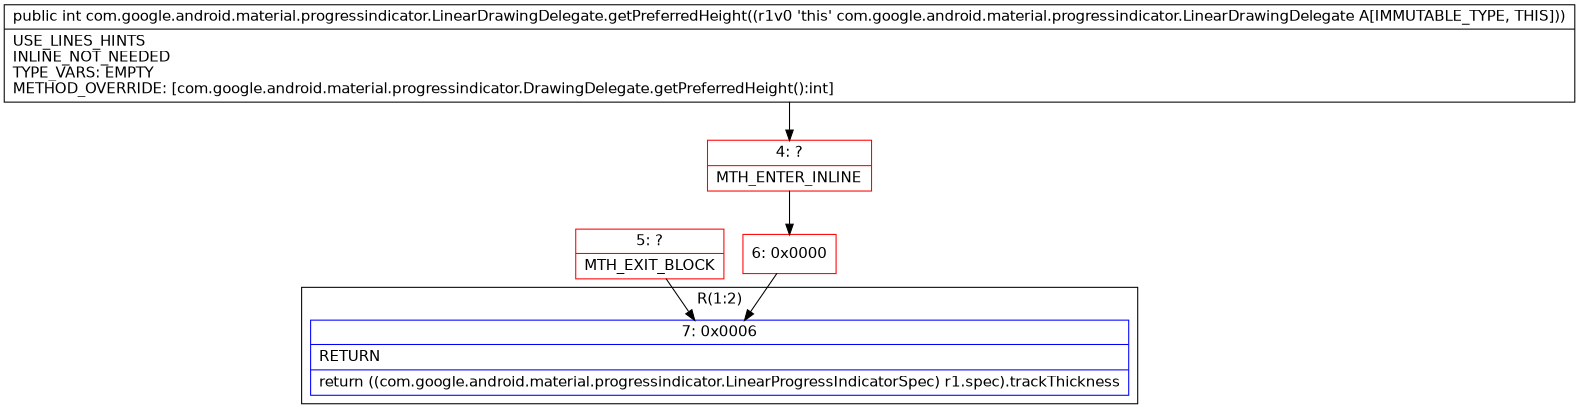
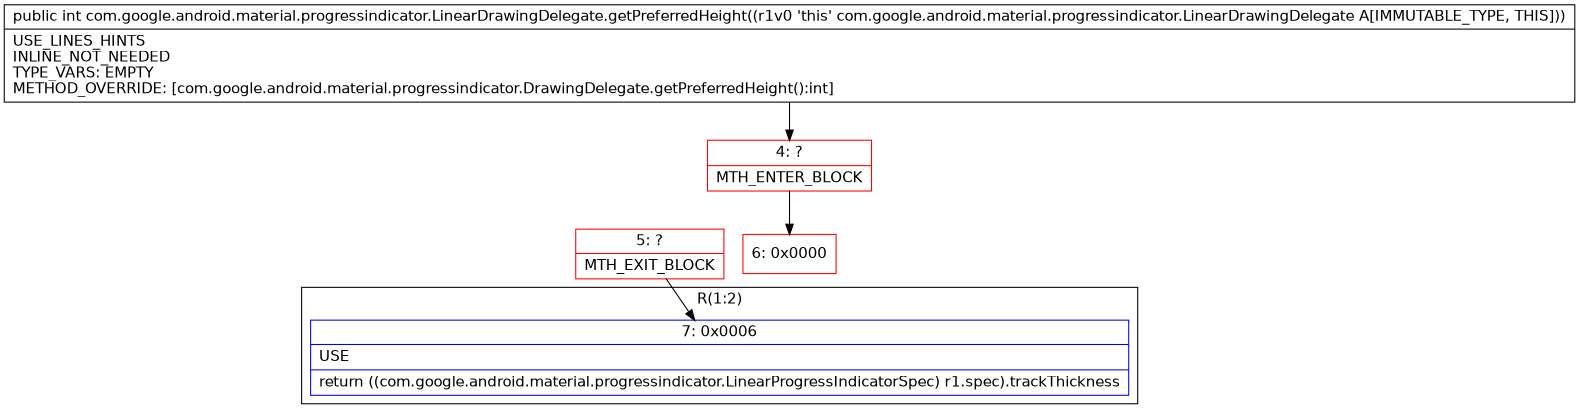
node "4: ?": text "MTH_ENTER_INLINE" -> "MTH_ENTER_BLOCK"
edge "6: 0x0000" -> "7: 0x0006": removed
node "7: 0x0006": text "RETURN" -> "USE"
